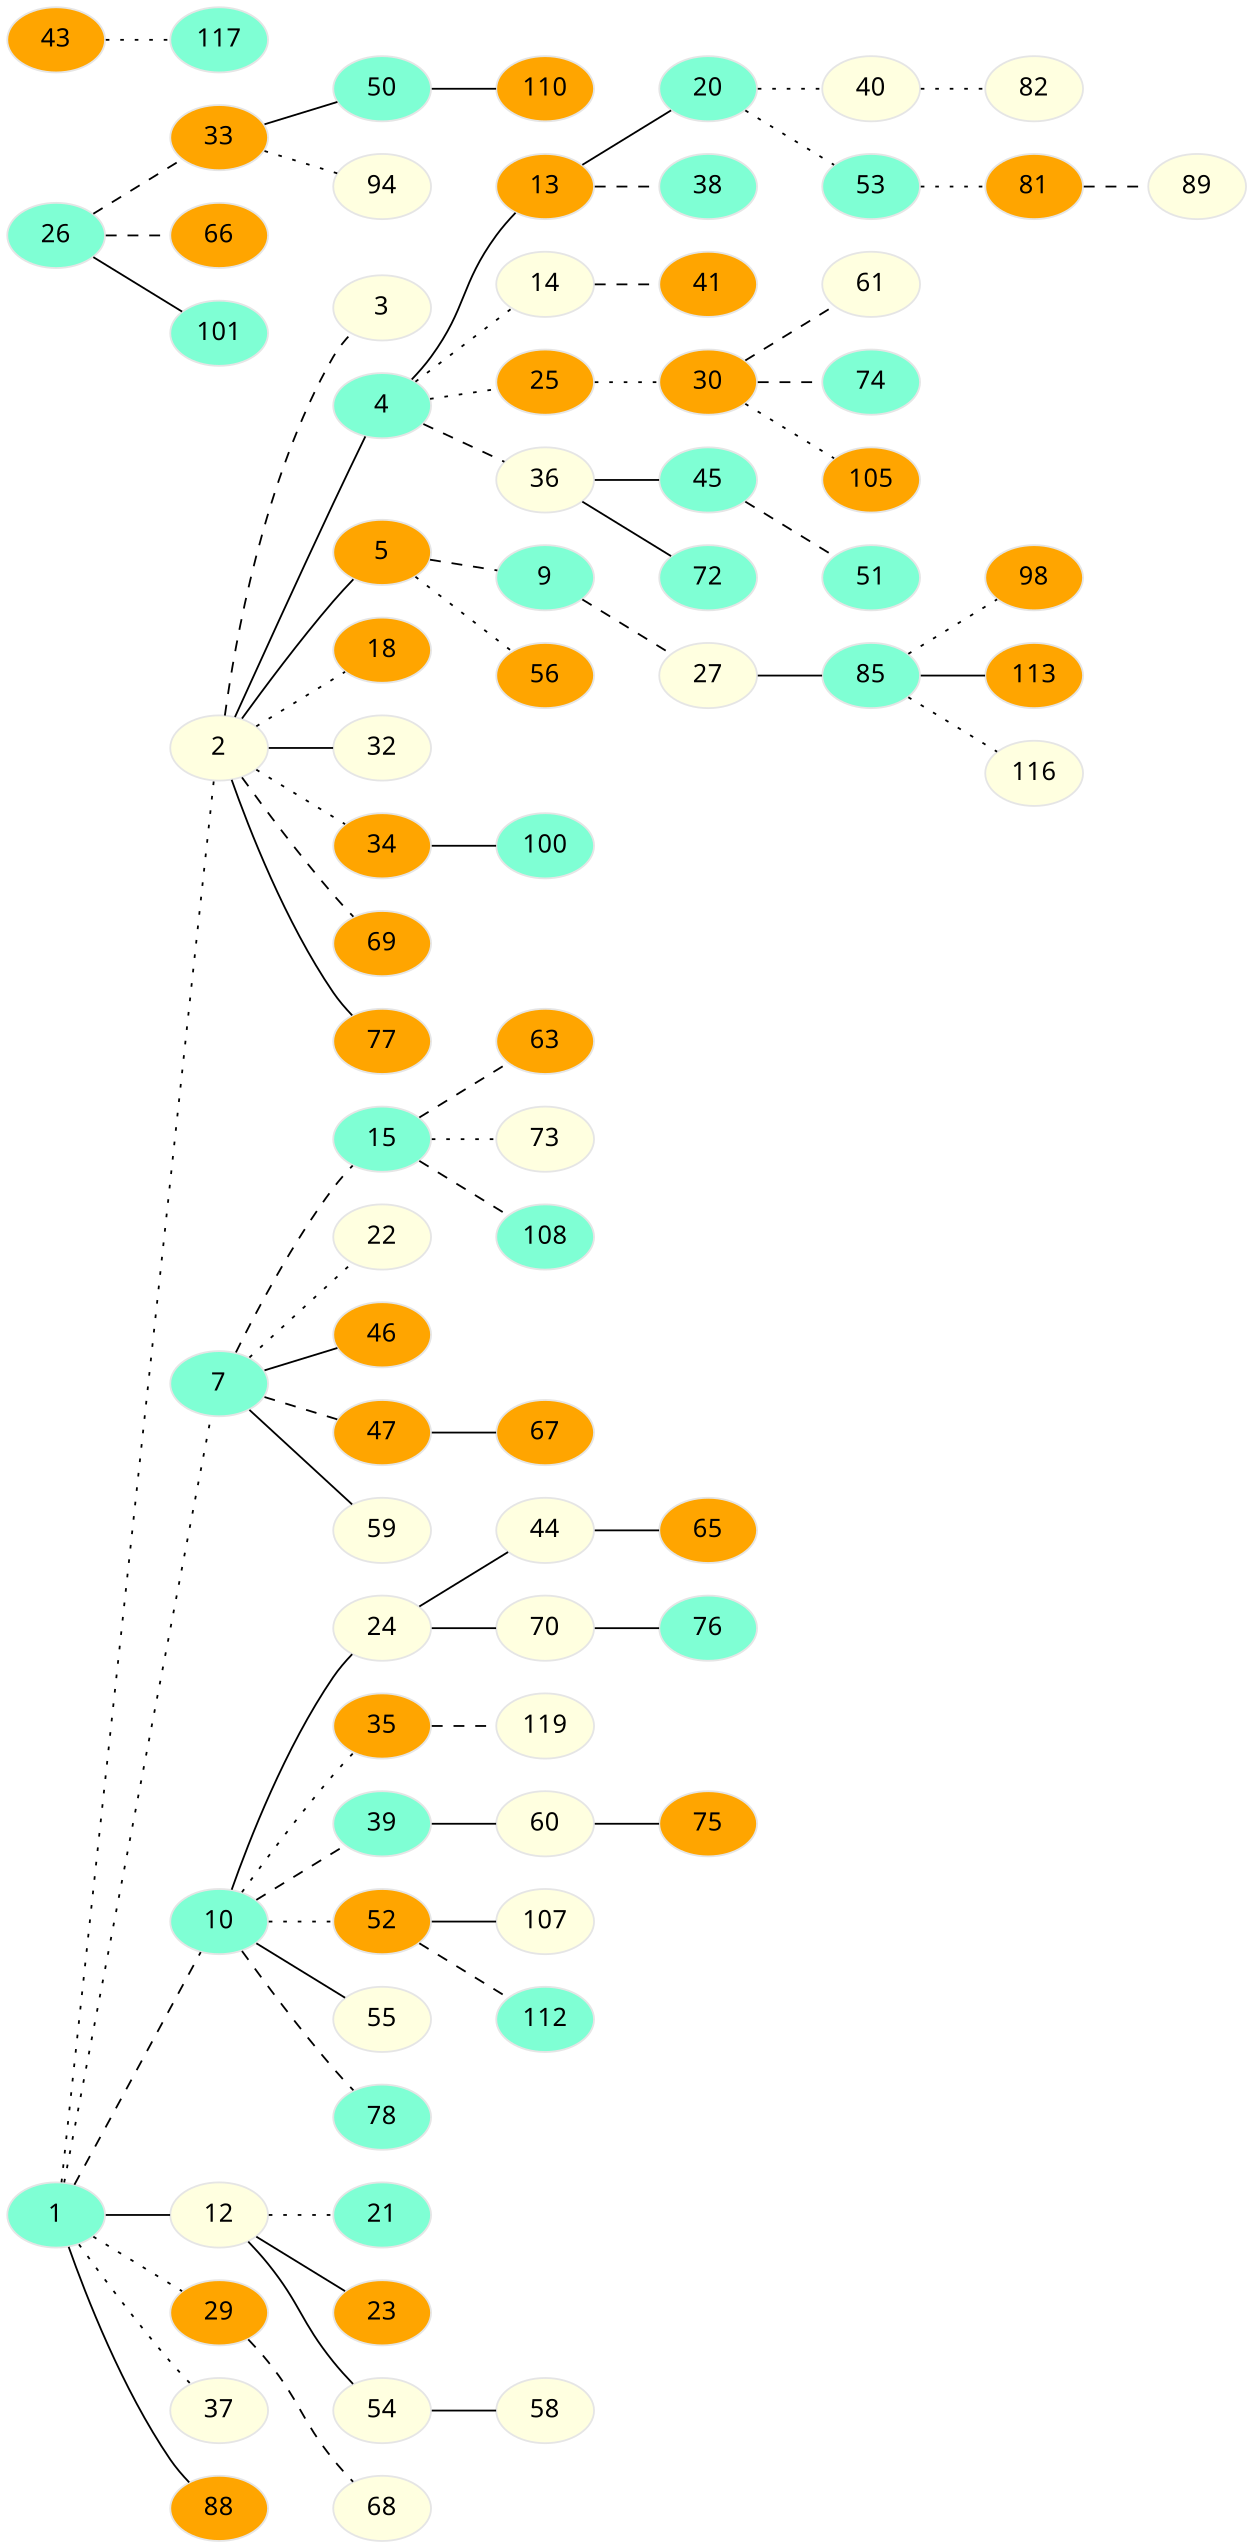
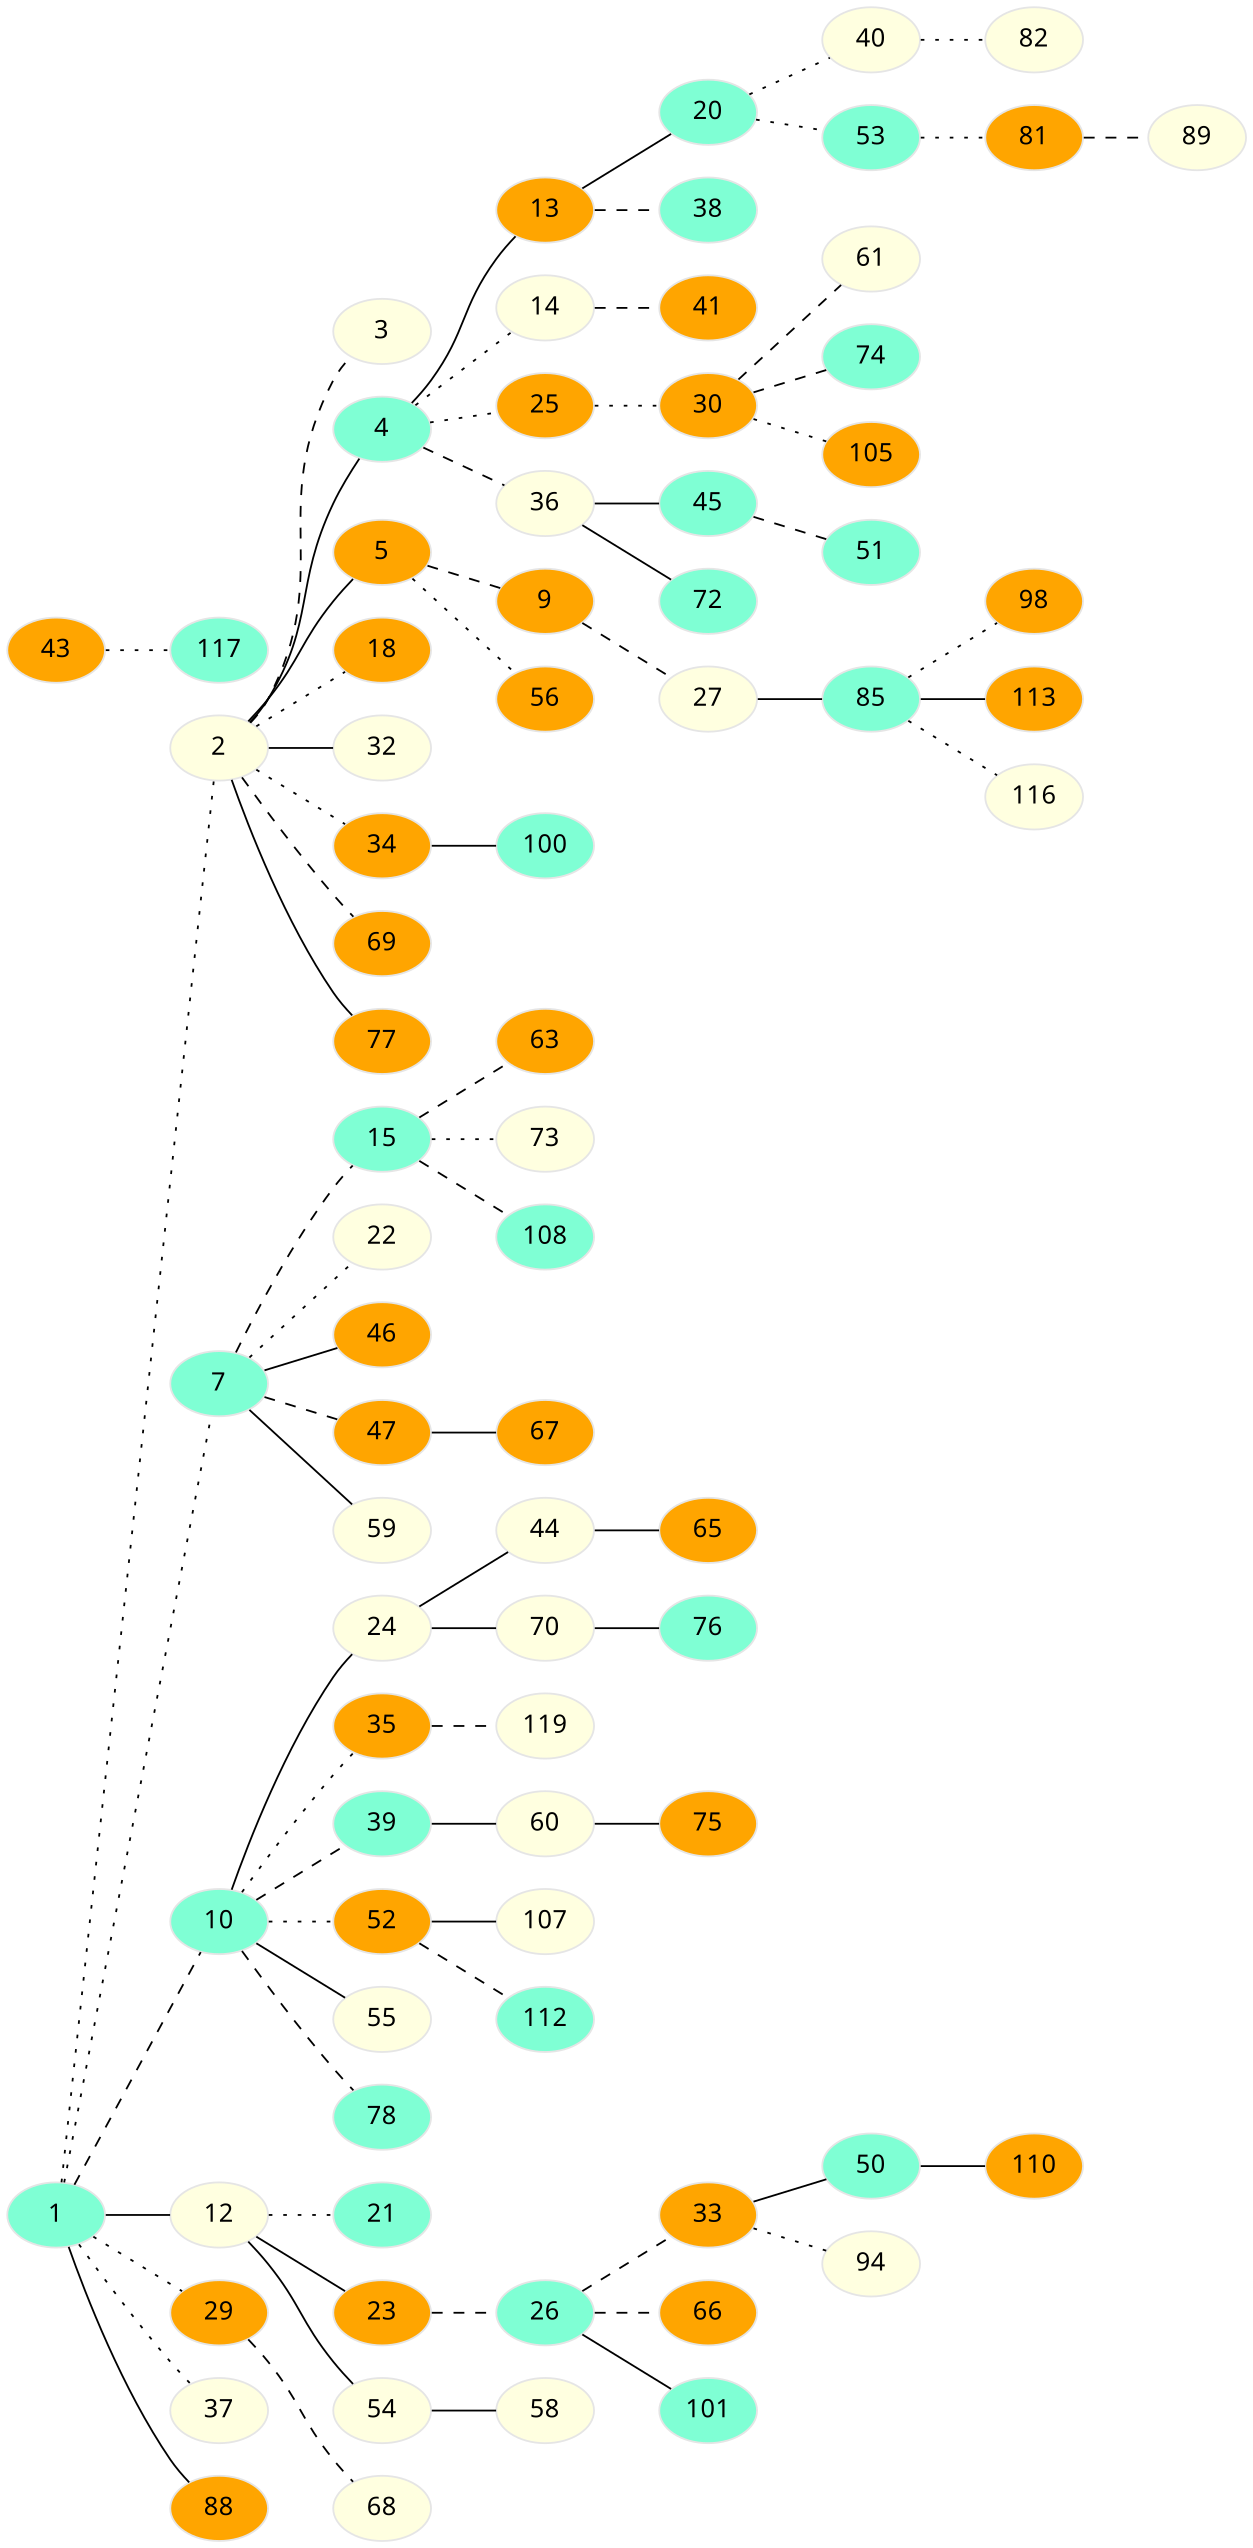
node "9": fillcolor aquamarine -> orange
edge "23" -- "26": added
